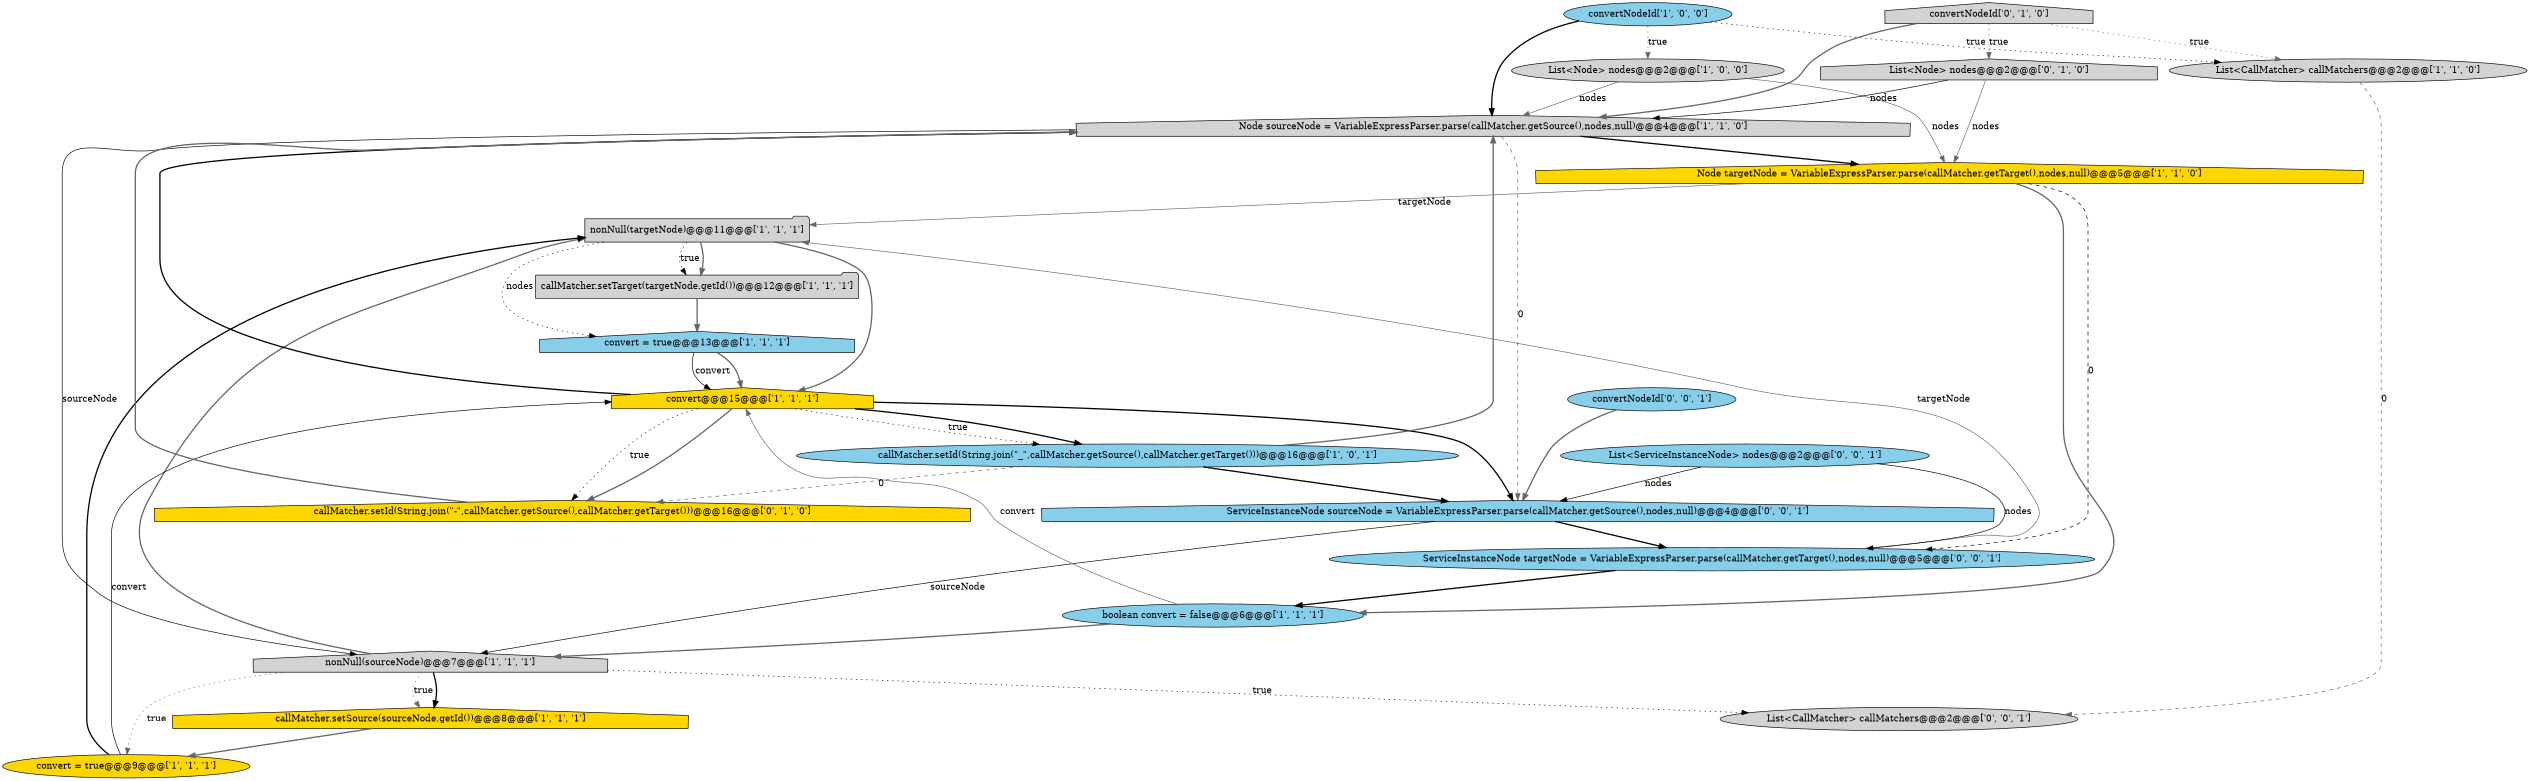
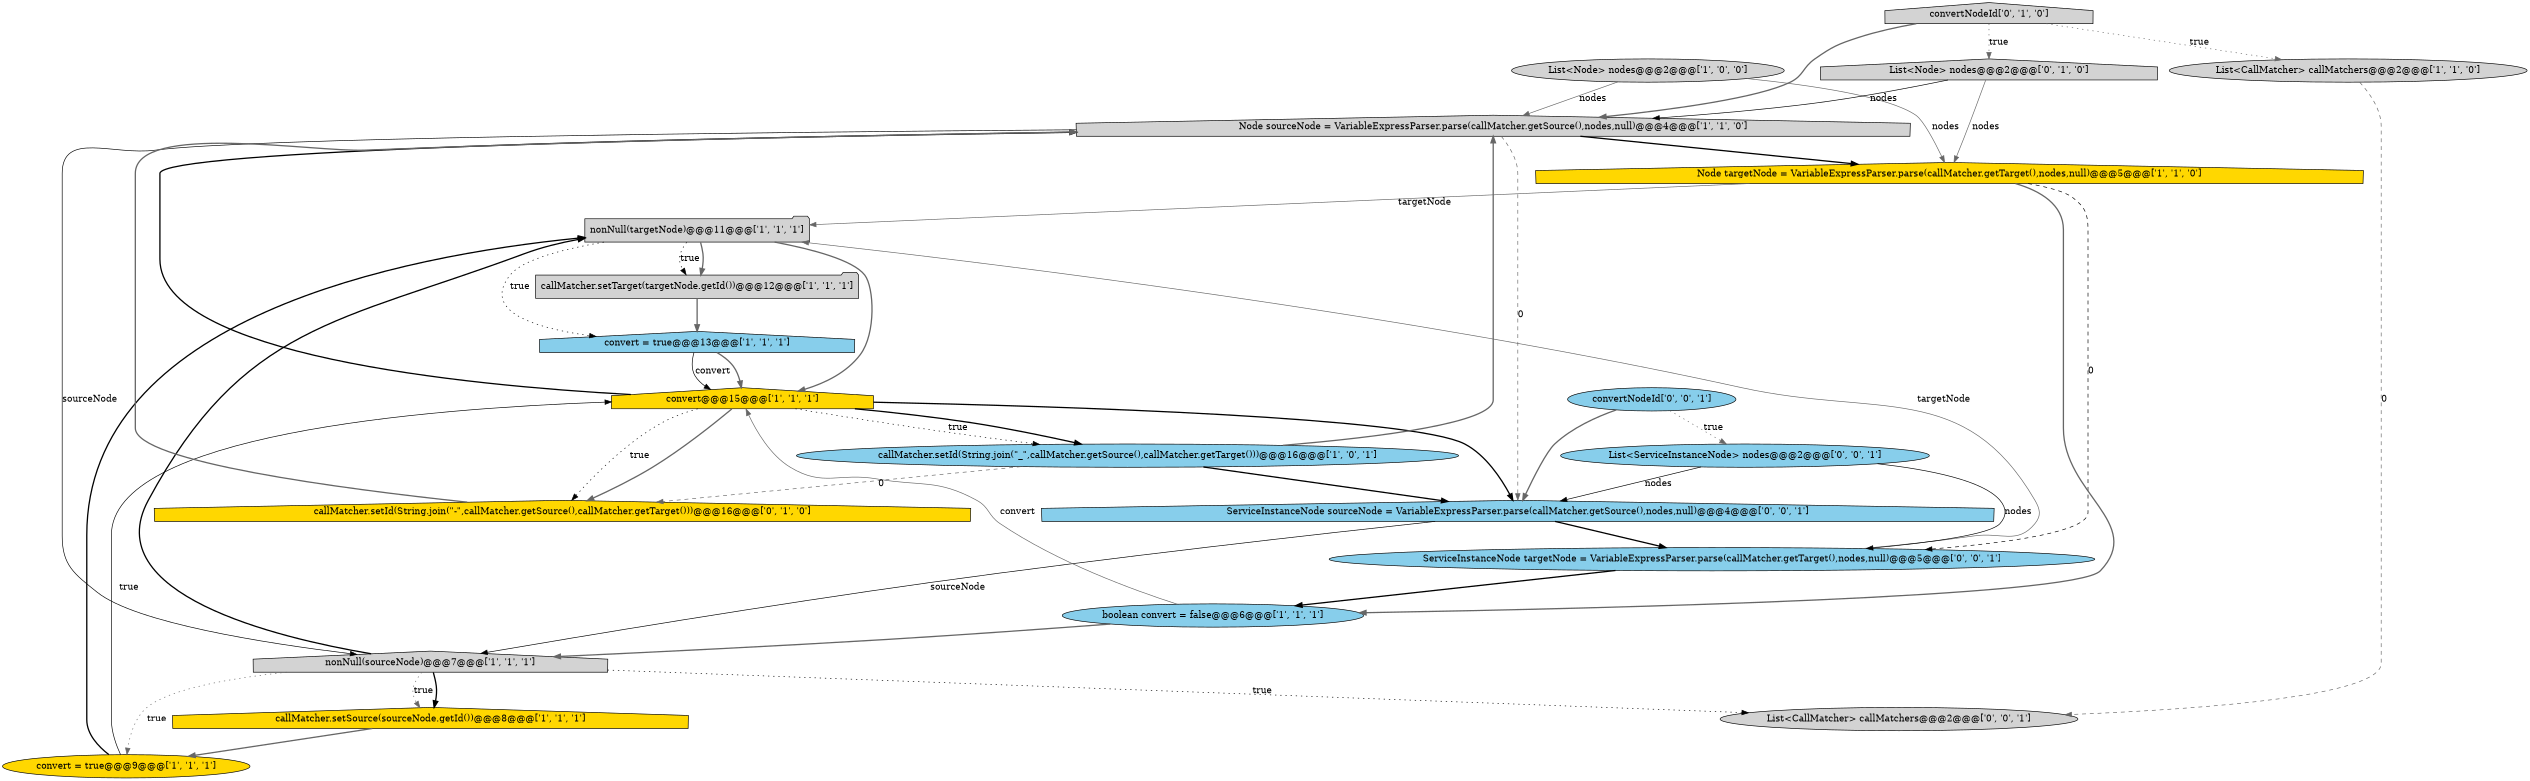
node "convertNodeId['1', '0', '0']": removed
edge "nonNull(targetNode)@@@11@@@['1', '1', '1']" -> "convert = true@@@13@@@['1', '1', '1']": label "nodes" -> "true"
edge "nonNull(sourceNode)@@@7@@@['1', '1', '1']" -> "nonNull(targetNode)@@@11@@@['1', '1', '1']": color gray40 -> black
edge "convertNodeId['0', '0', '1']" -> "List<ServiceInstanceNode> nodes@@@2@@@['0', '0', '1']": added, label "true"
edge "convert = true@@@9@@@['1', '1', '1']" -> "convert@@@15@@@['1', '1', '1']": label "convert" -> "true"
